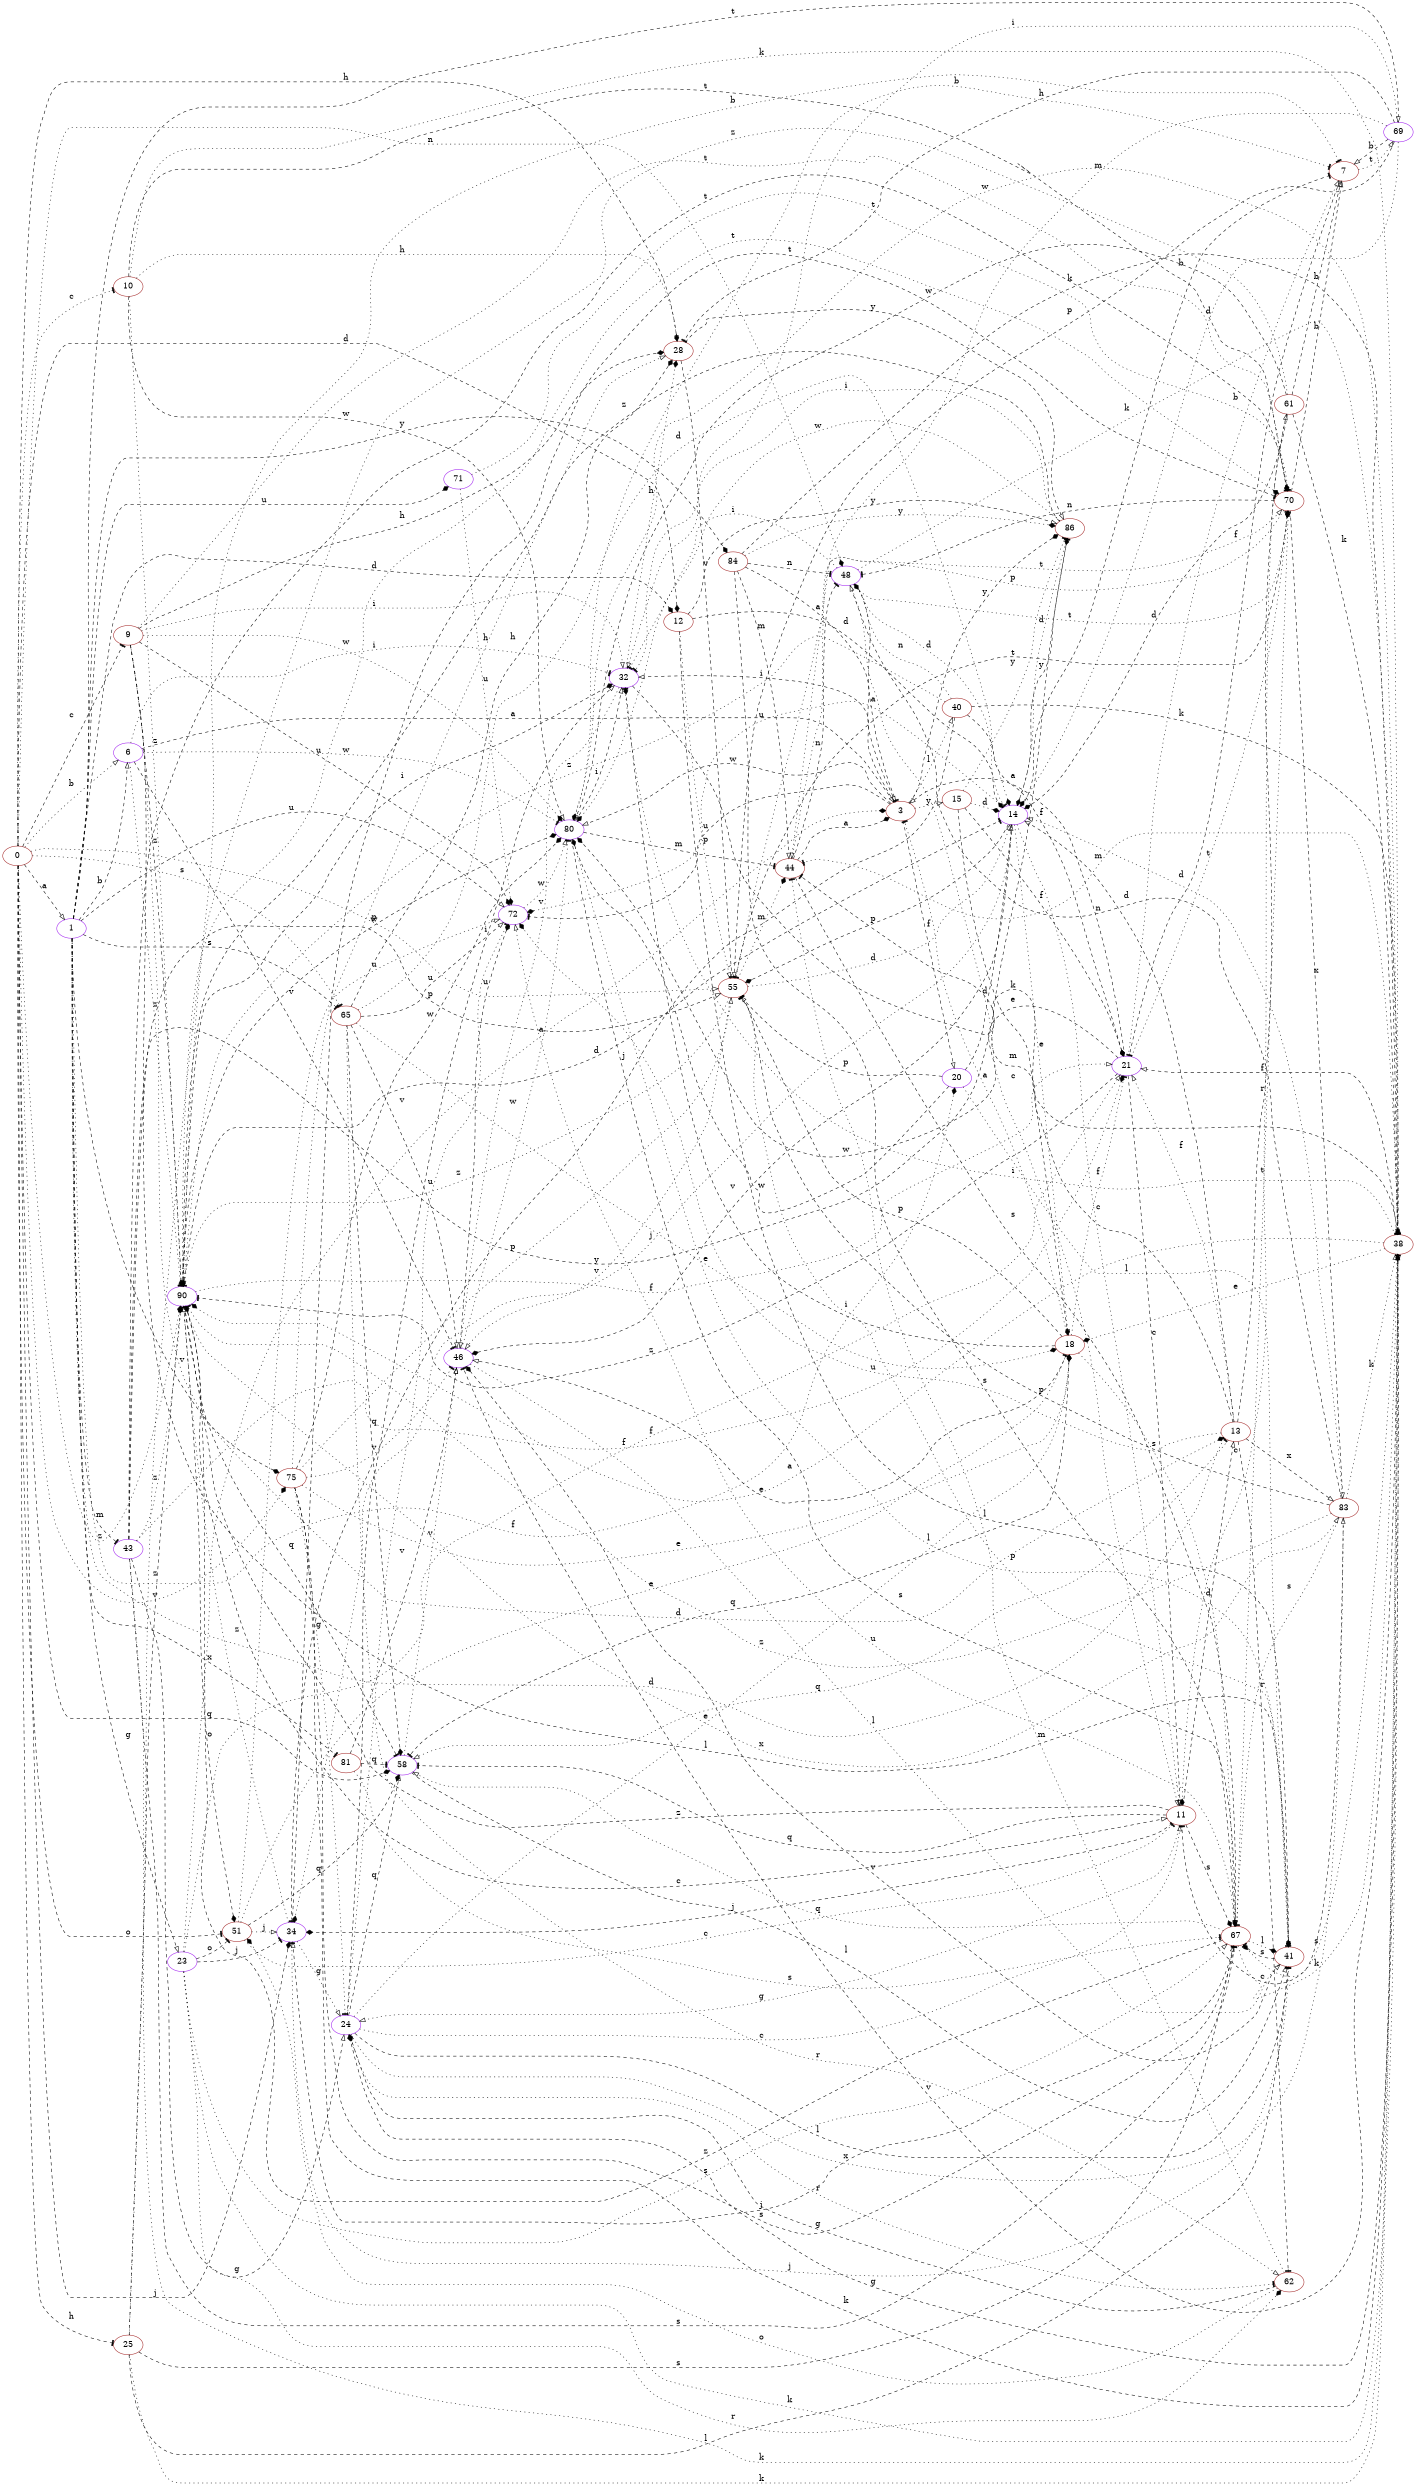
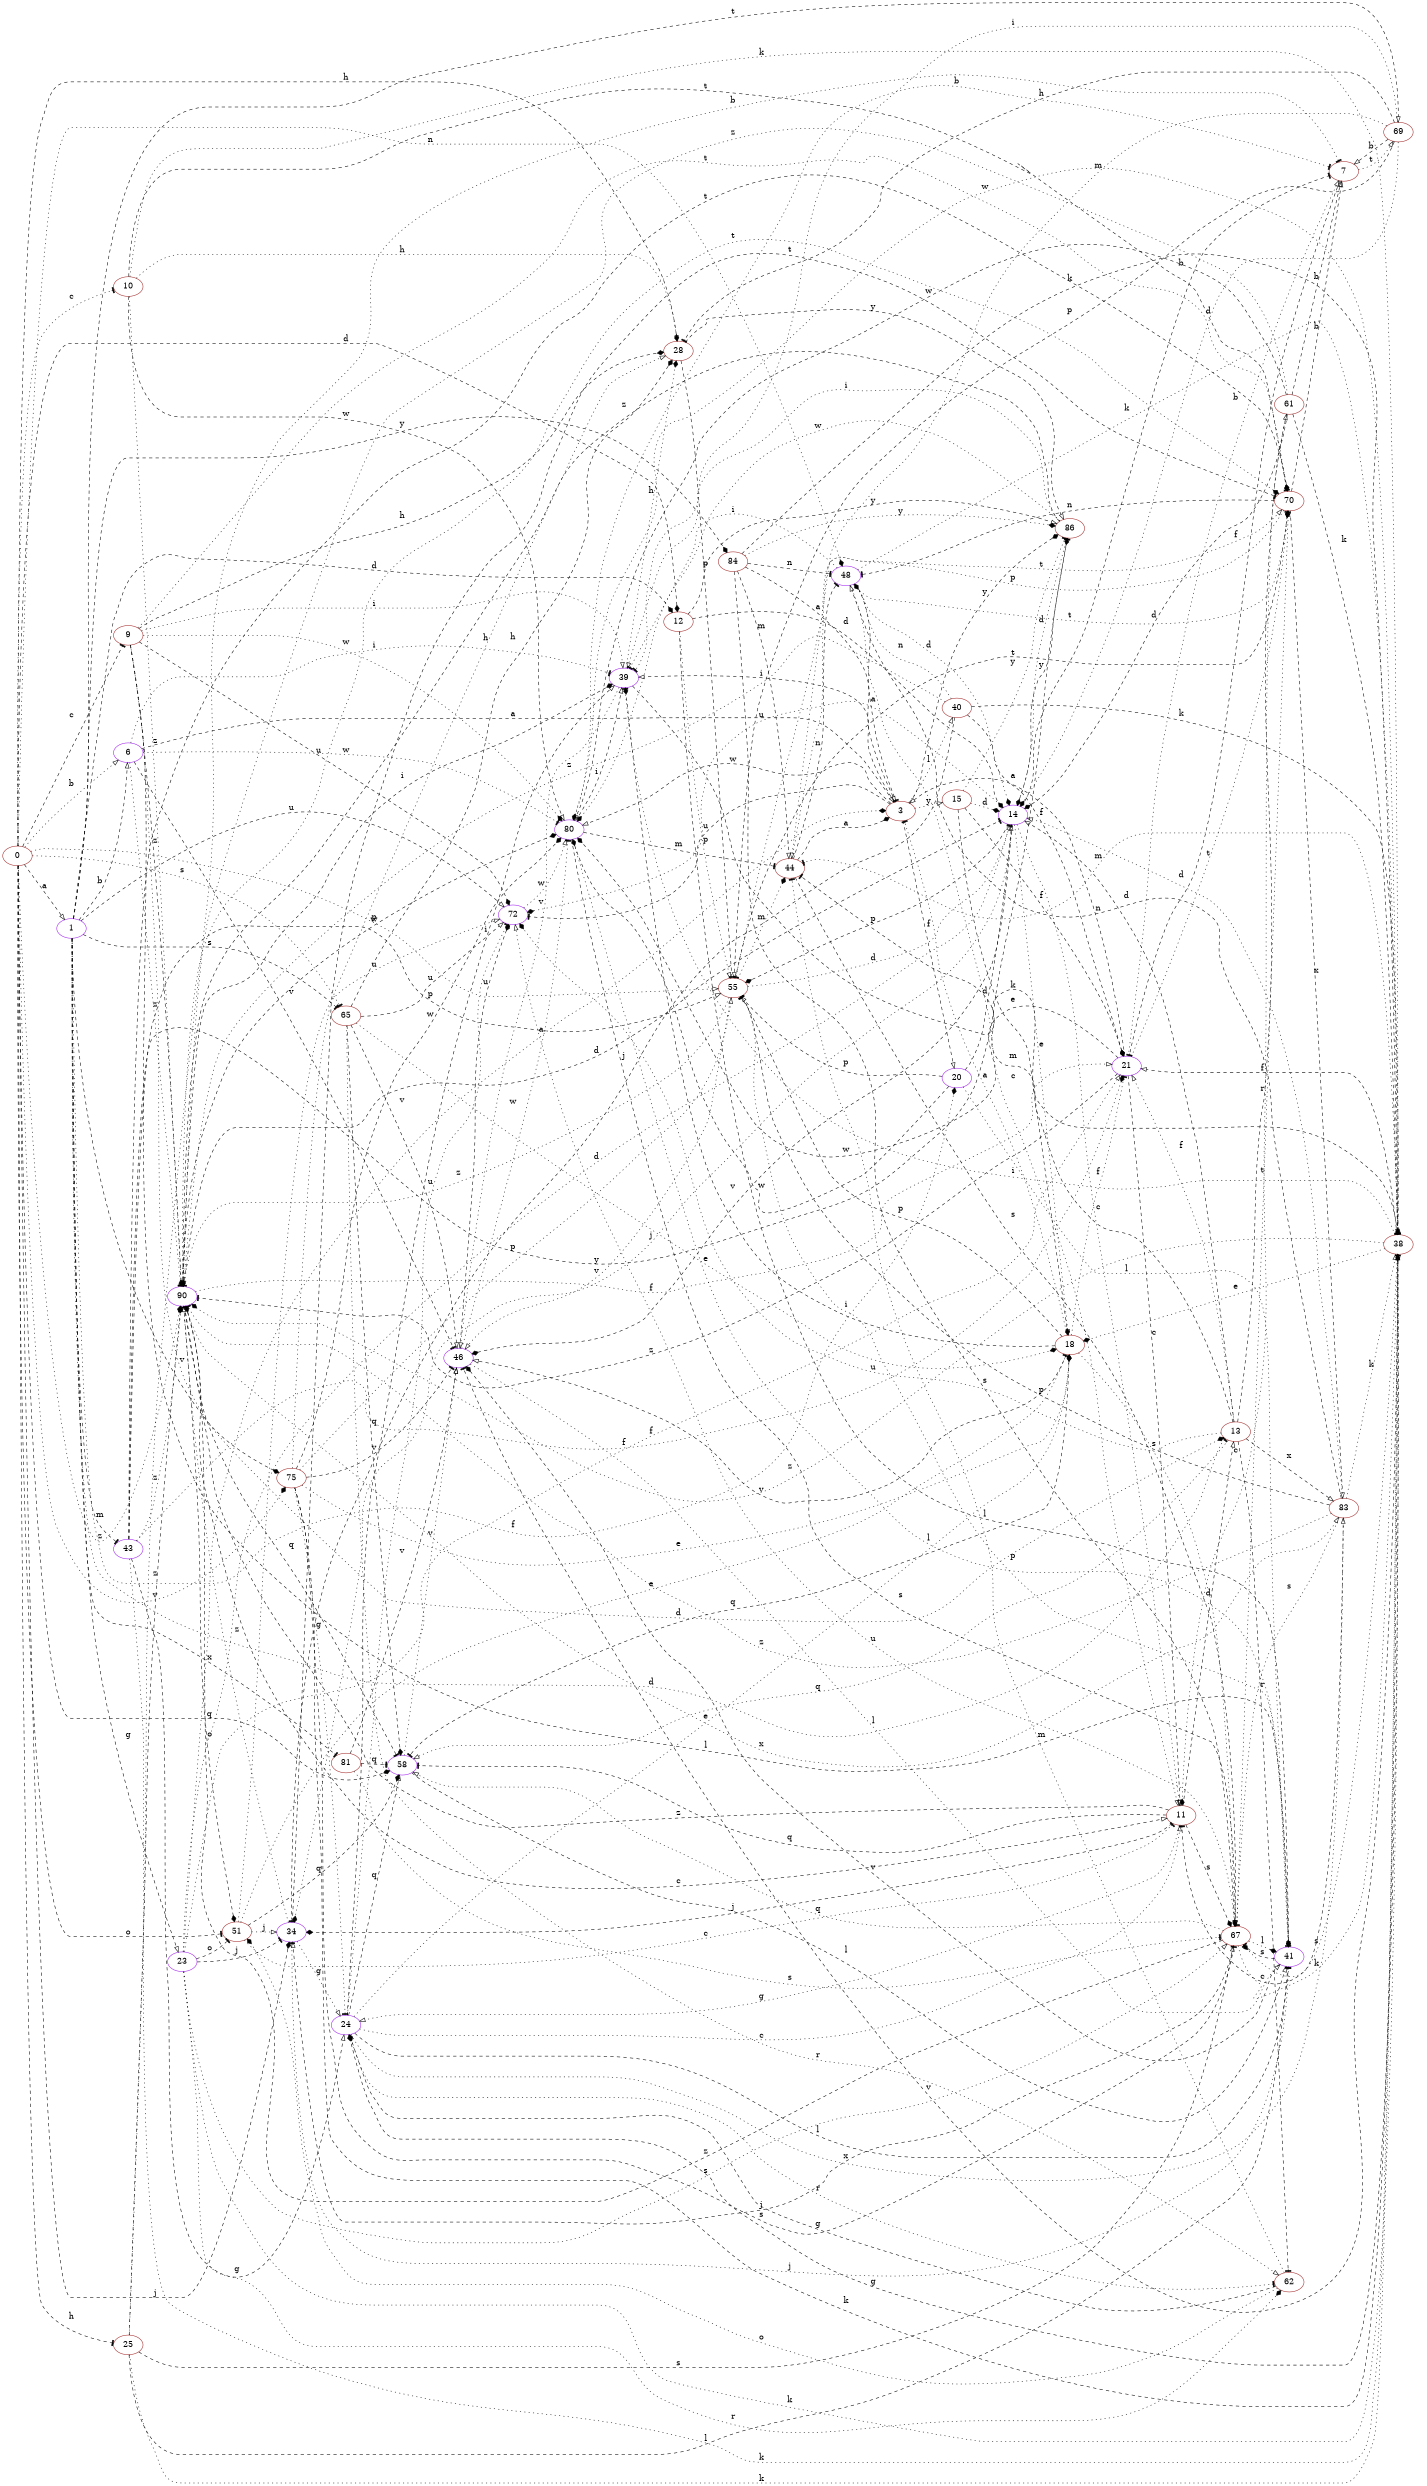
node "69": color purple -> brown
edge "65" -> "14": now "23" -> "14"
node "71": removed
edge "28" -> "55": label "v" -> "p"
node "32": label "32" -> "39"
edge "75" -> "46": style dotted -> dashed
edge "38" -> "90": label "a" -> "z"
edge "18" -> "46": label "e" -> "v"
node "41": color brown -> purple
edge "43" -> "67": removed, label "s"
